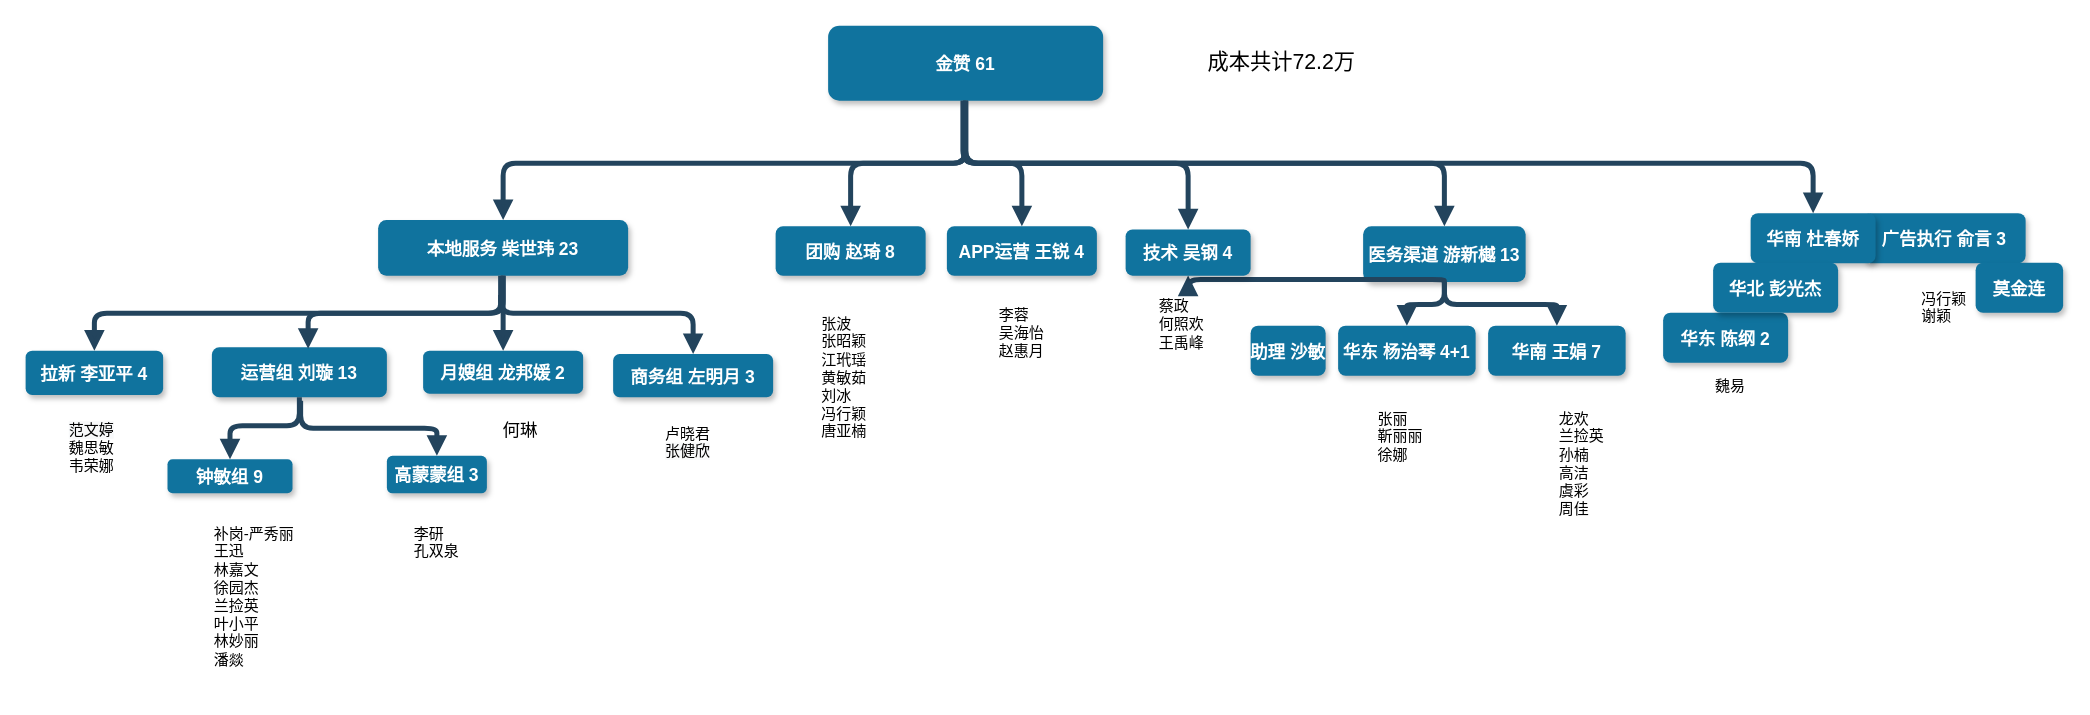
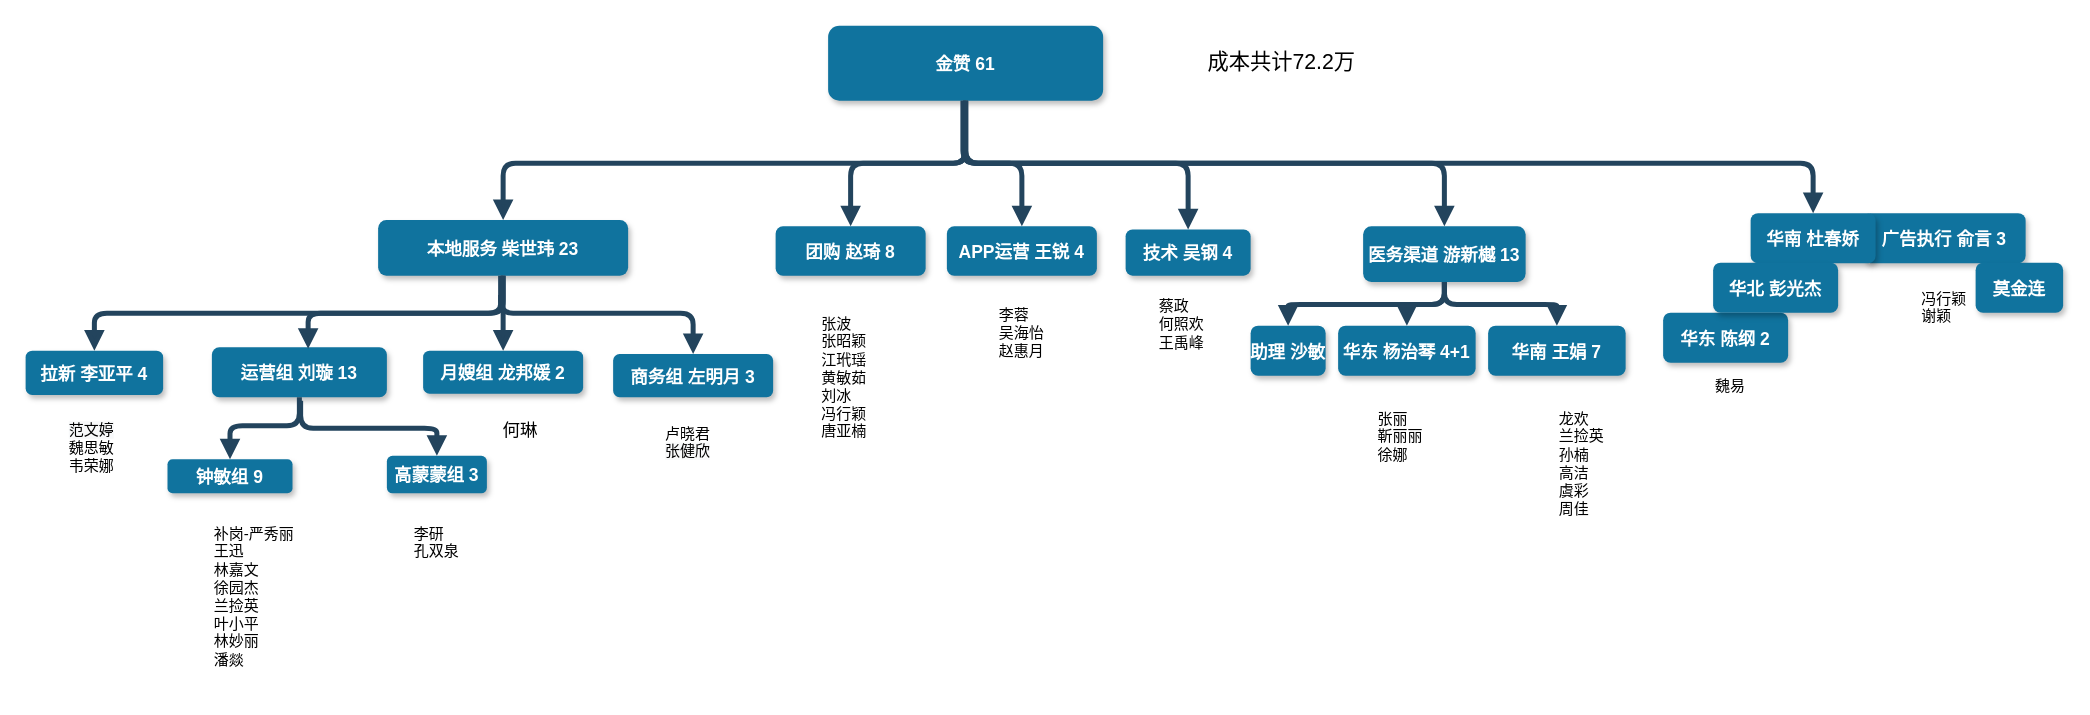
edge "医务渠道 游新樾 13" -> "技术 吴钢 4": now "医务渠道 游新樾 13" -> "助理 沙敏"
